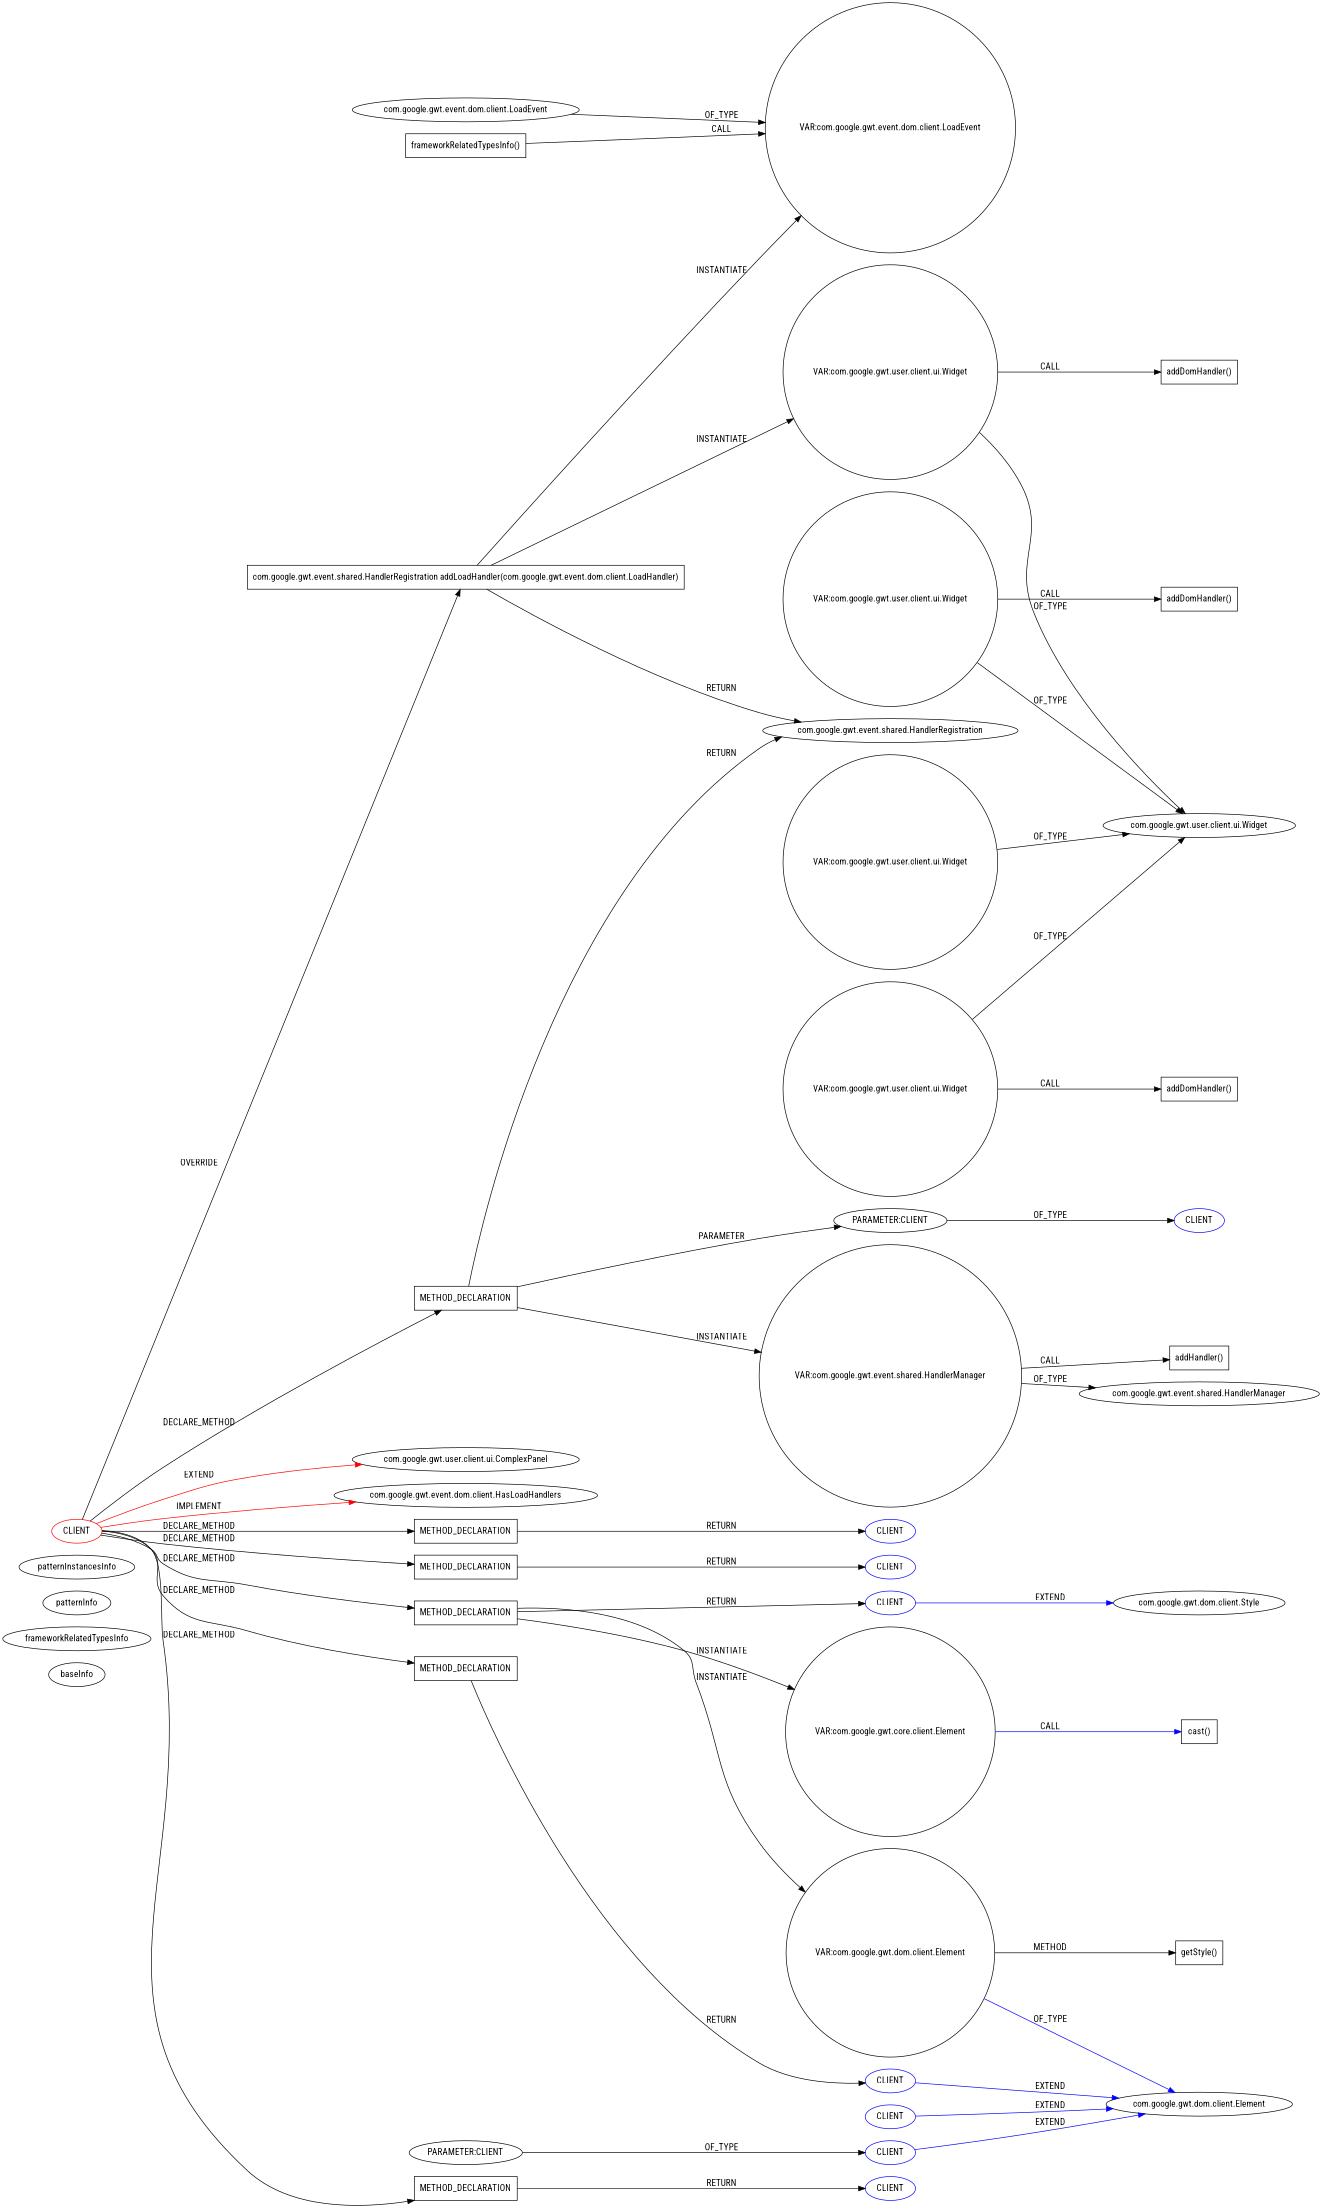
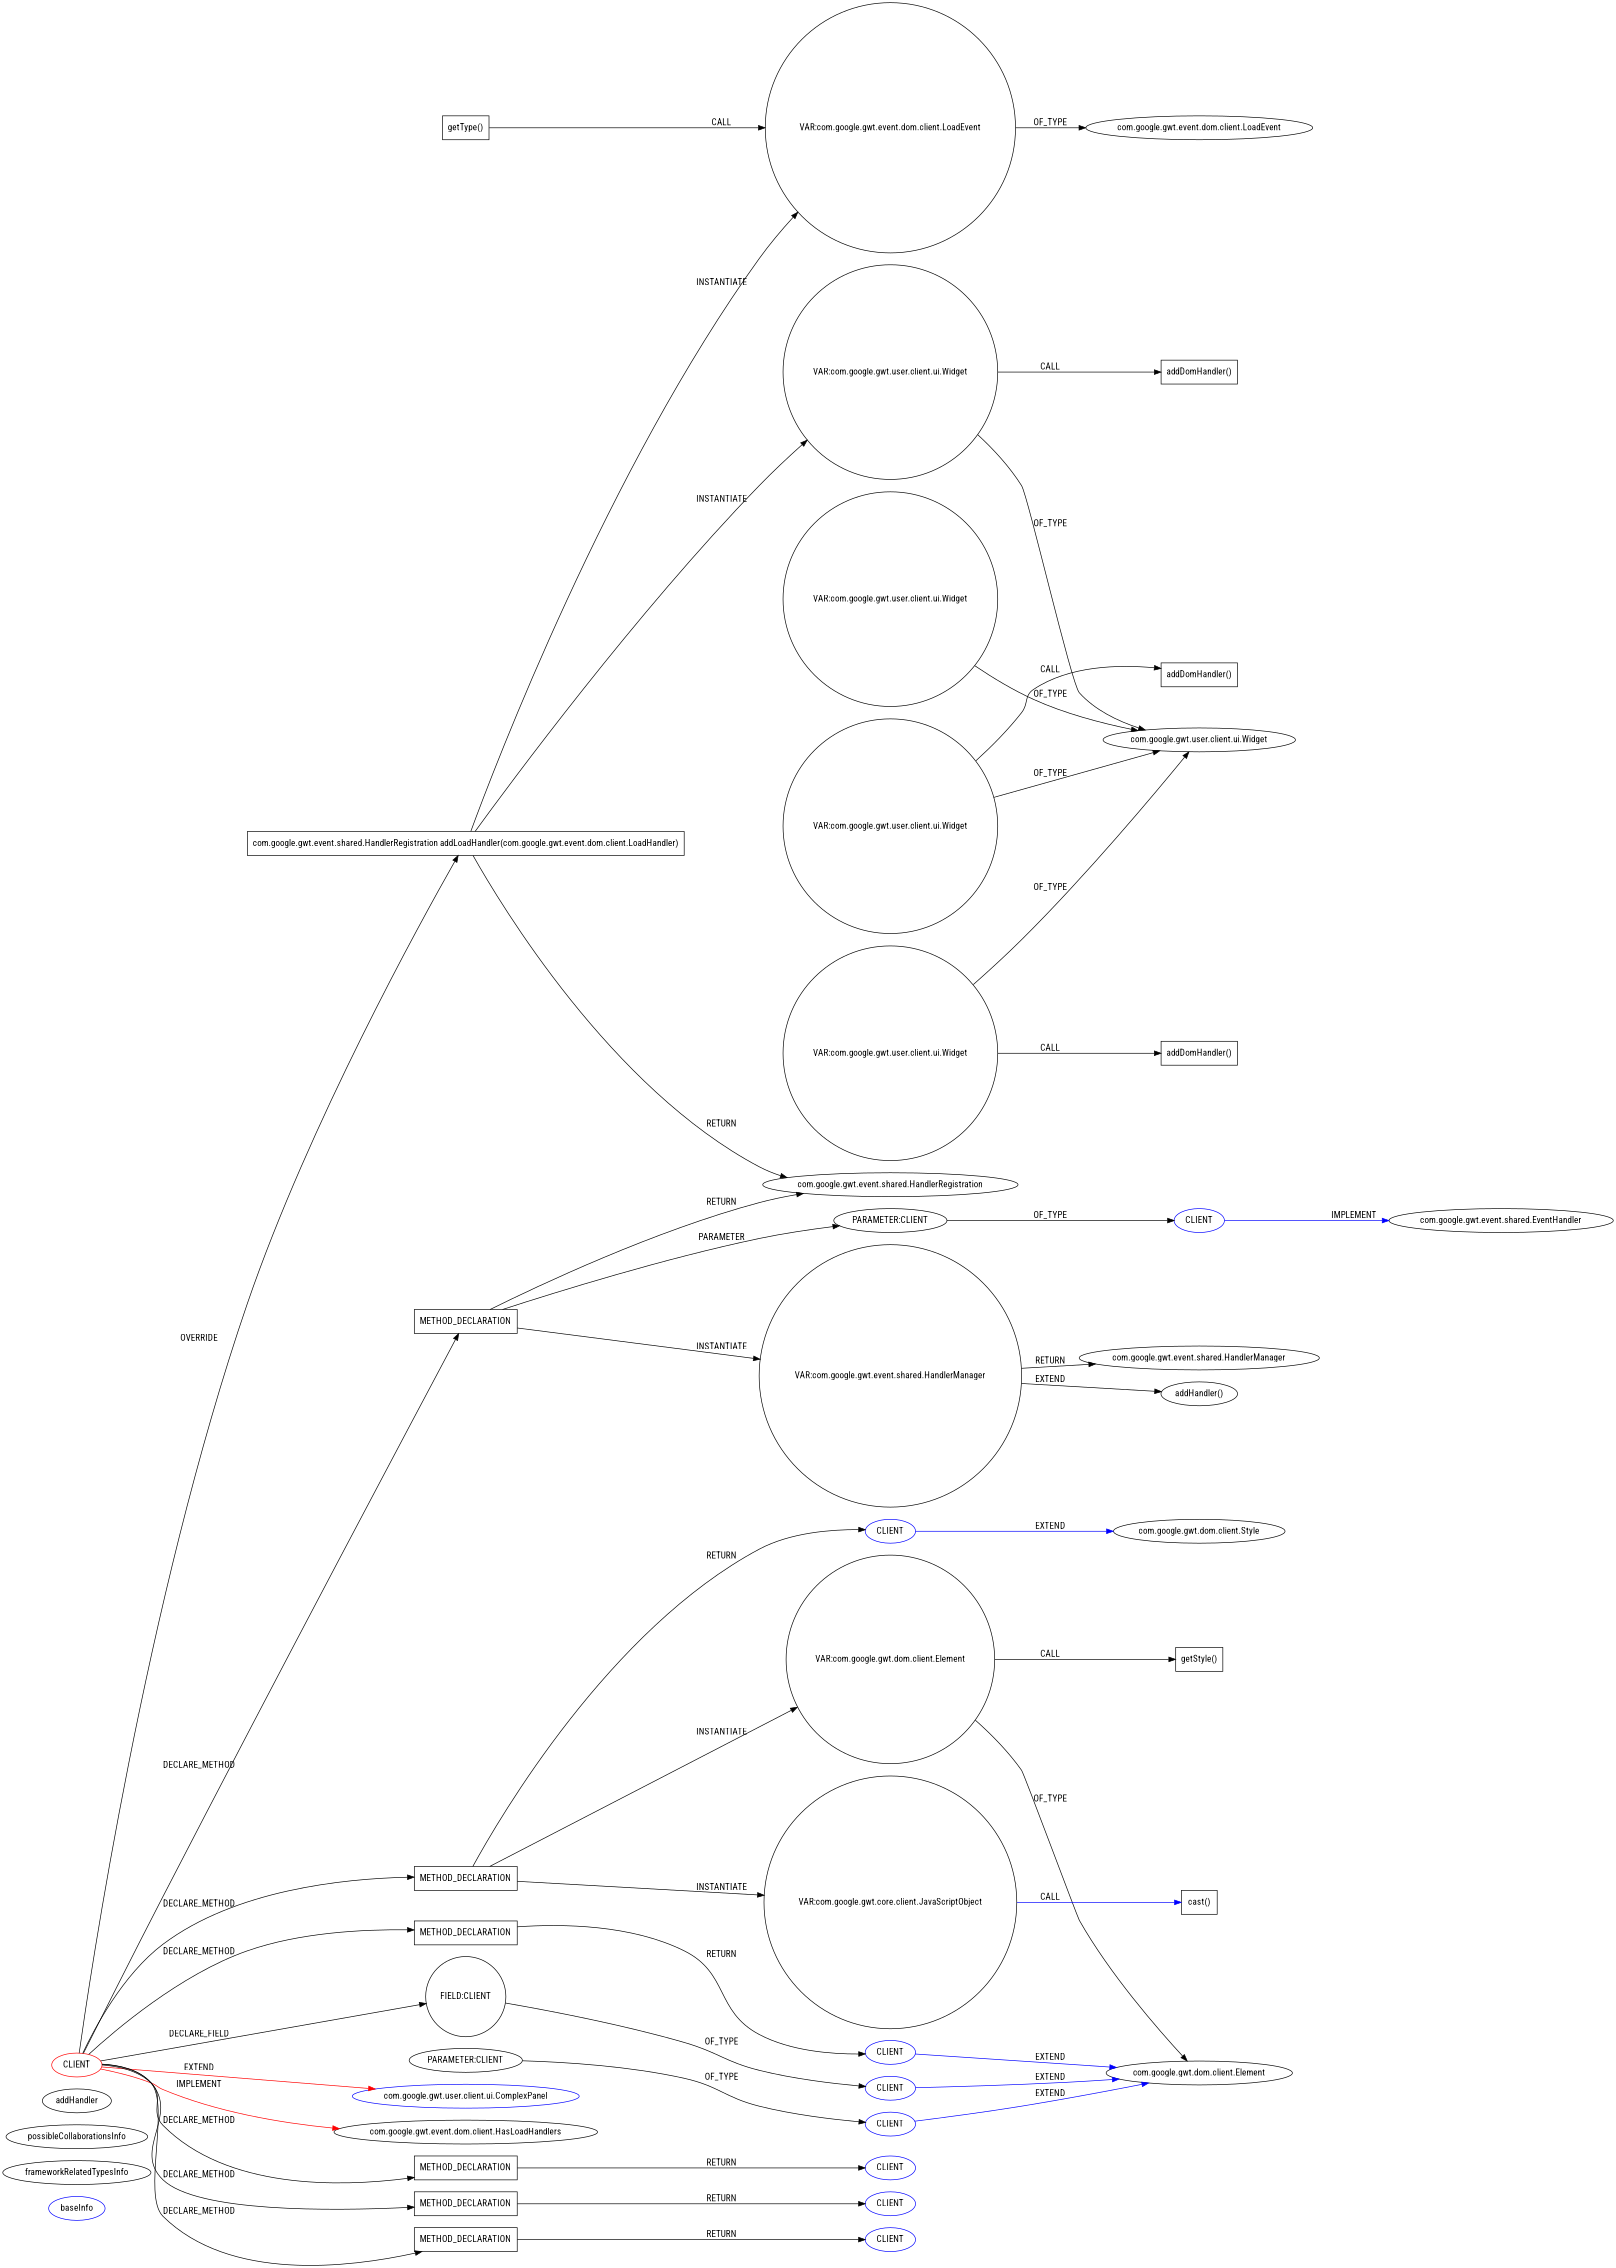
edge "com.google.gwt.event.dom.client.LoadEvent" -> "VAR:com.google.gwt.event.dom.client.LoadEvent": reversed
node "frameworkRelatedTypesInfo()": label "frameworkRelatedTypesInfo()" -> "getType()"
node "com.google.gwt.event.shared.EventHandler": added
node "addHandler()": shape box -> ellipse
edge "VAR:com.google.gwt.event.shared.HandlerManager" -> "addHandler()": label "CALL" -> "EXTEND"
edge "VAR:com.google.gwt.event.shared.HandlerManager" -> "com.google.gwt.event.shared.HandlerManager": label "OF_TYPE" -> "RETURN"
node "com.google.gwt.user.client.ui.ComplexPanel": color black -> blue
node "patternInstancesInfo": removed
node "patternInfo": label "patternInfo" -> "addHandler"
node "baseInfo": color black -> blue
node "VAR:com.google.gwt.core.client.Element": label "VAR:com.google.gwt.core.client.Element" -> "VAR:com.google.gwt.core.client.JavaScriptObject"
edge "VAR:com.google.gwt.dom.client.Element" -> "getStyle()": label "METHOD" -> "CALL"
node "FIELD:CLIENT": added
edge "VAR:com.google.gwt.dom.client.Element" -> "com.google.gwt.dom.client.Element": color blue -> black
node "possibleCollaborationsInfo": added
